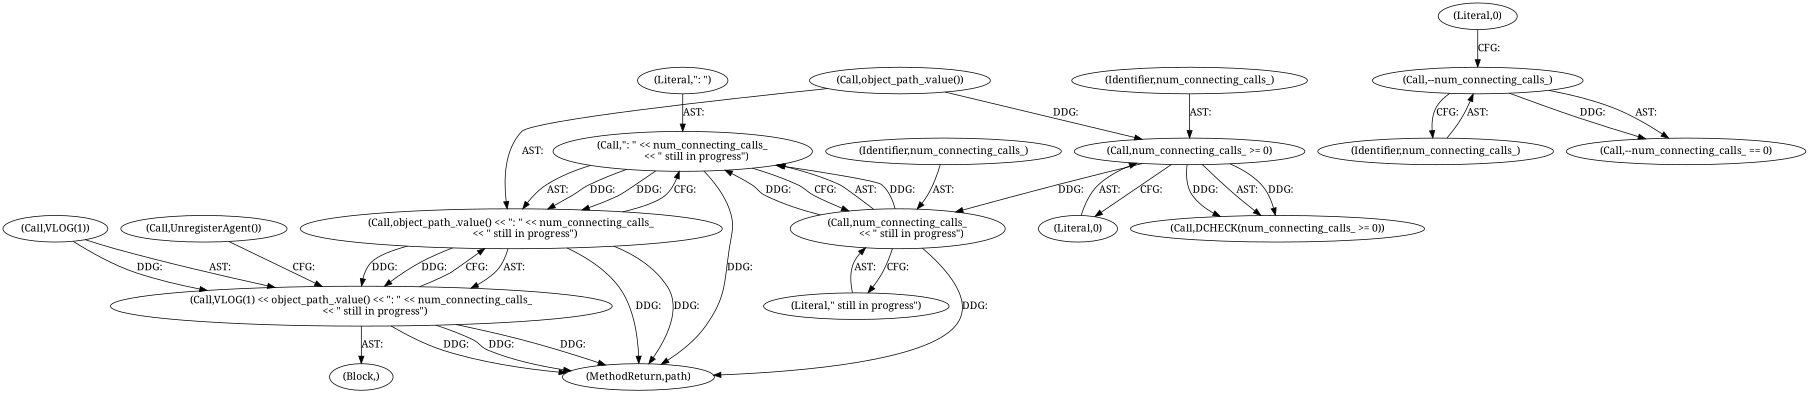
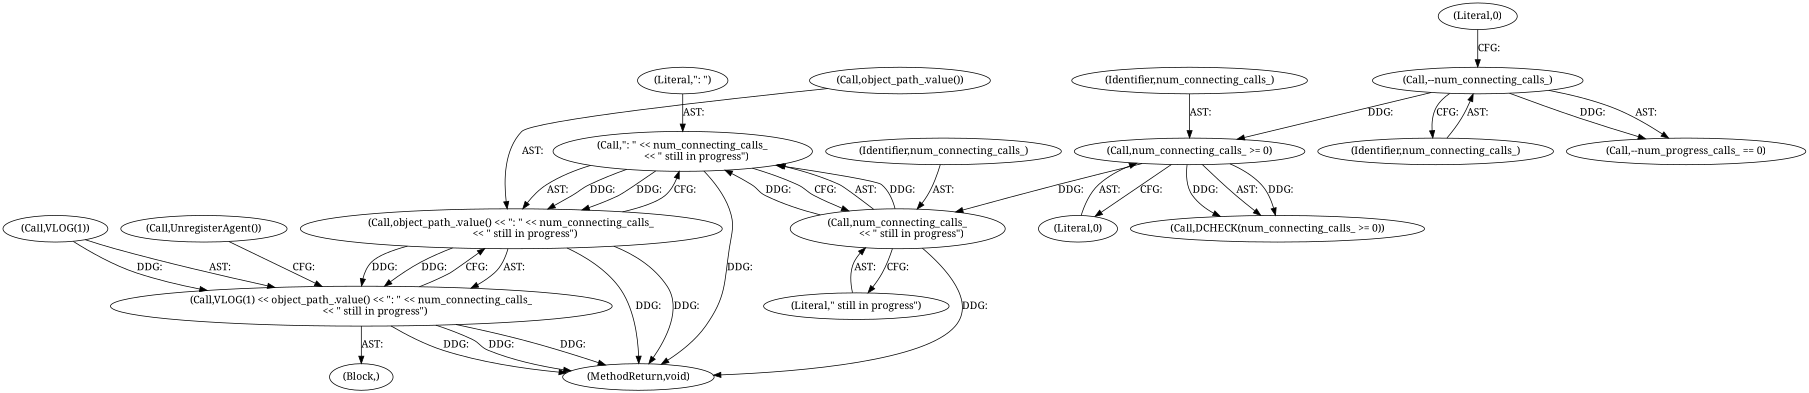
edge "(Call,object_path_.value())" -> "(Call,num_connecting_calls_ >= 0)": now "(Call,--num_connecting_calls_)" -> "(Call,num_connecting_calls_ >= 0)"
node "(Call,--num_connecting_calls_ == 0)": label "(Call,--num_connecting_calls_ == 0)" -> "(Call,--num_progress_calls_ == 0)"
node "(MethodReturn,path)": label "(MethodReturn,path)" -> "(MethodReturn,void)"
